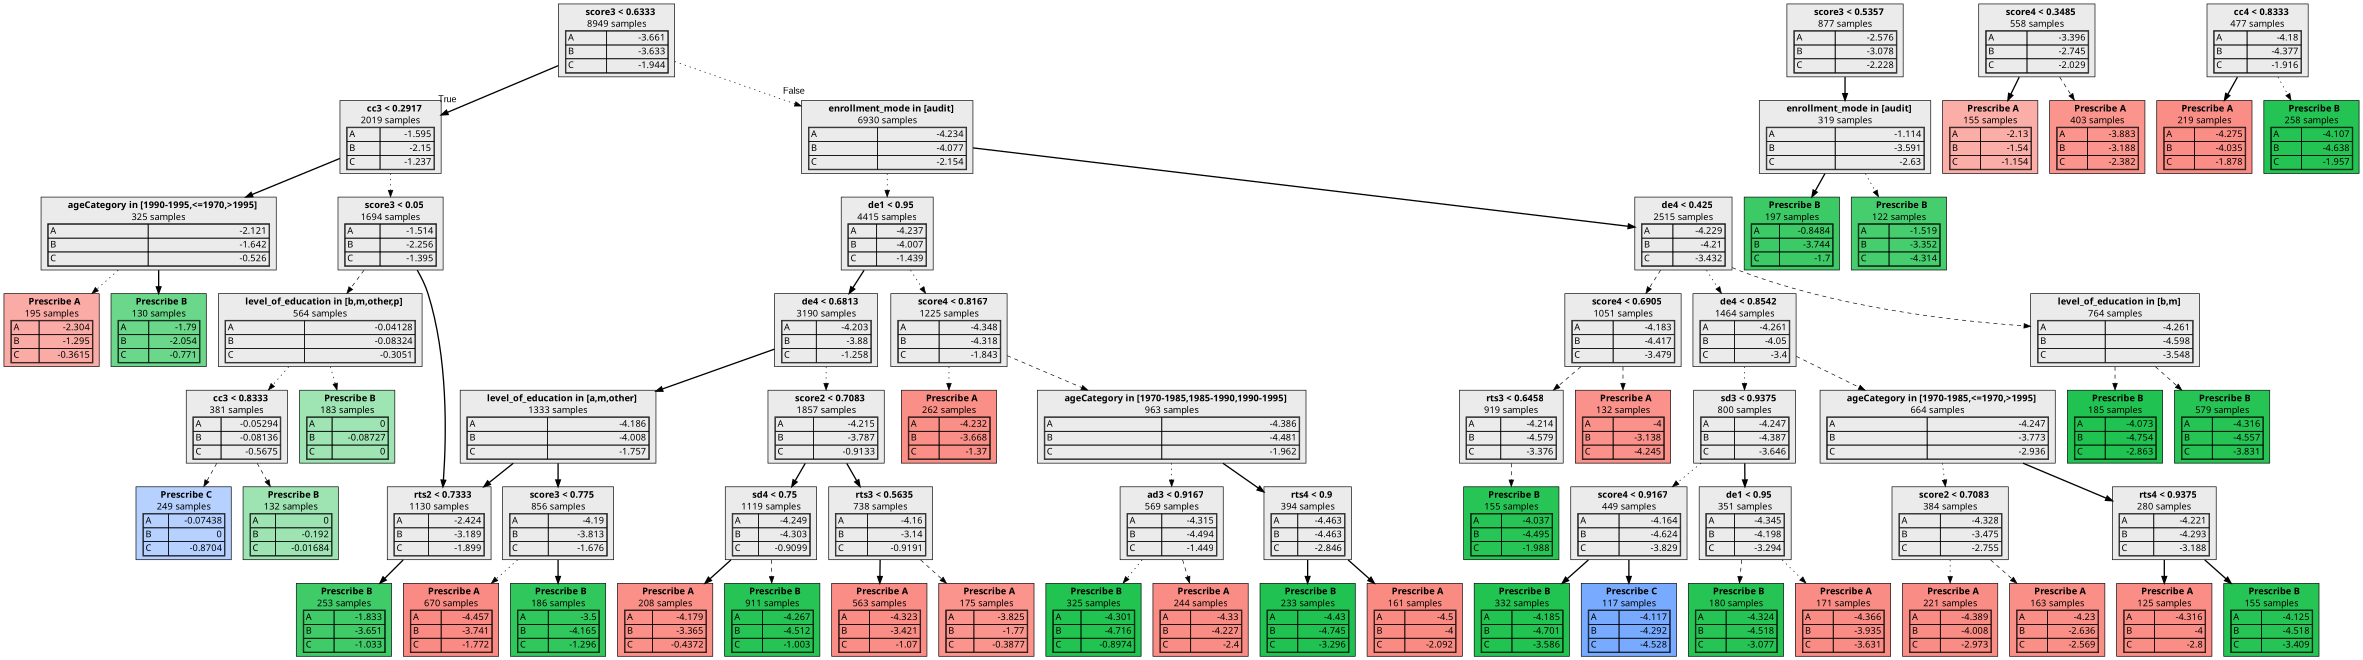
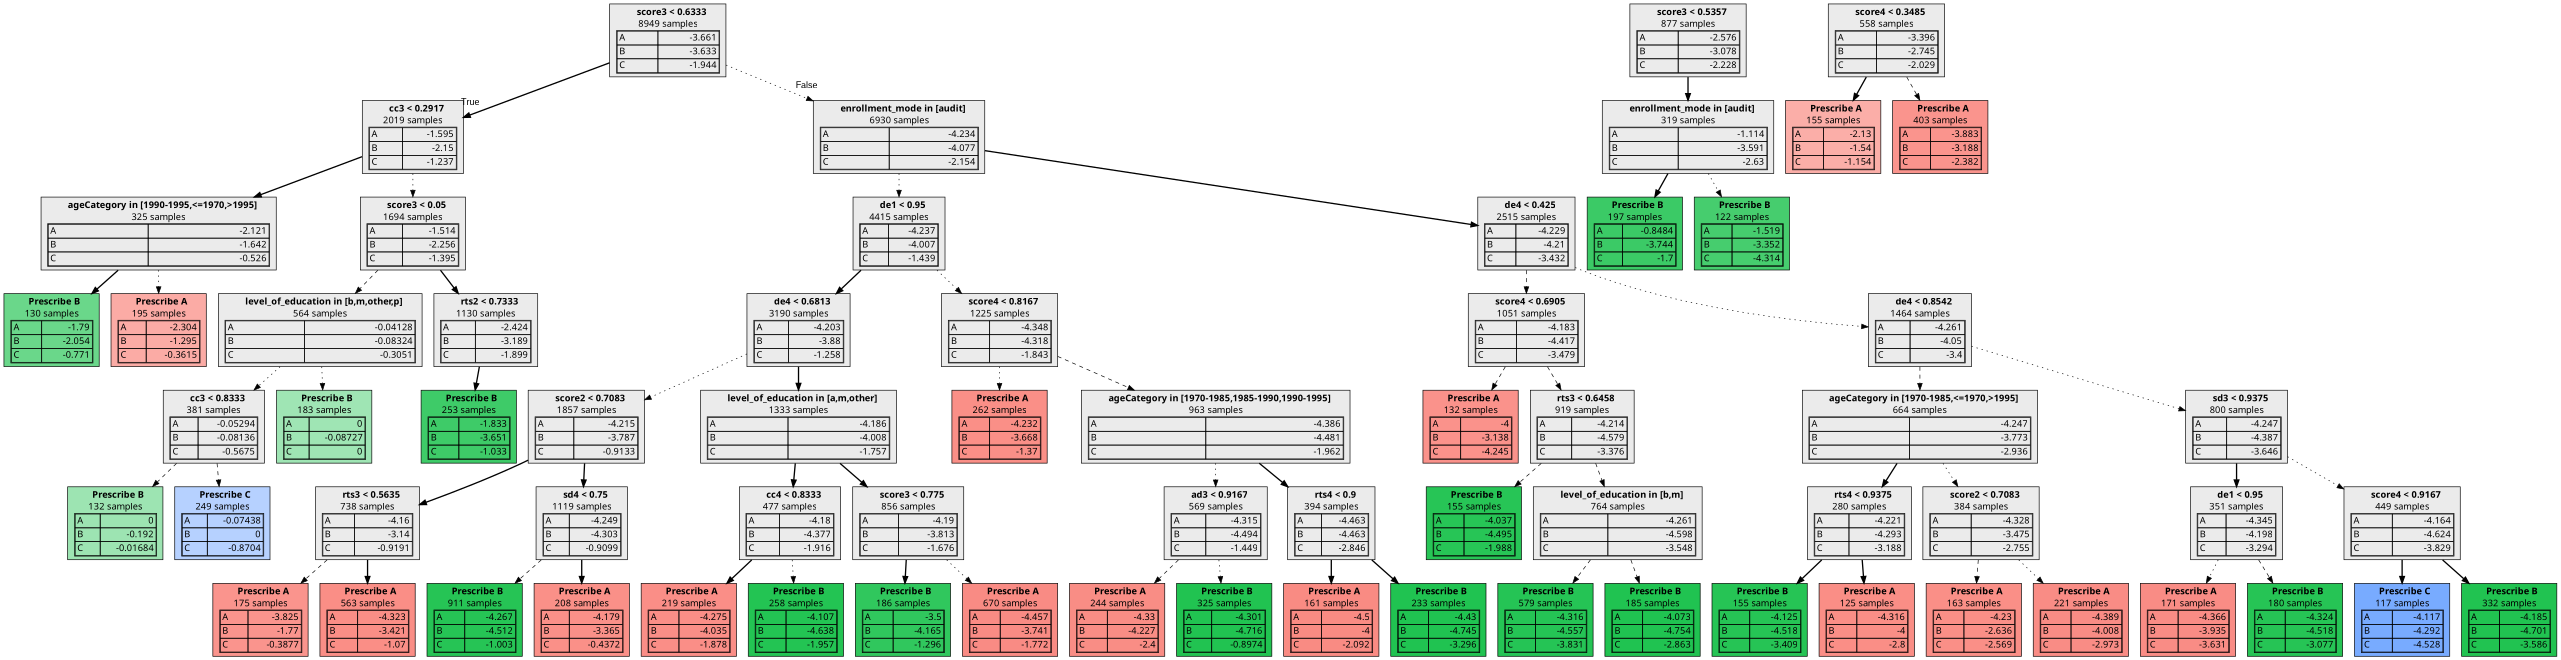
edge "de4 < 0.425" -> "level_of_education in [b,m]": now "rts3 < 0.6458" -> "level_of_education in [b,m]"
edge "level_of_education in [a,m,other]" -> "rts2 < 0.7333": now "level_of_education in [a,m,other]" -> "cc4 < 0.8333"
